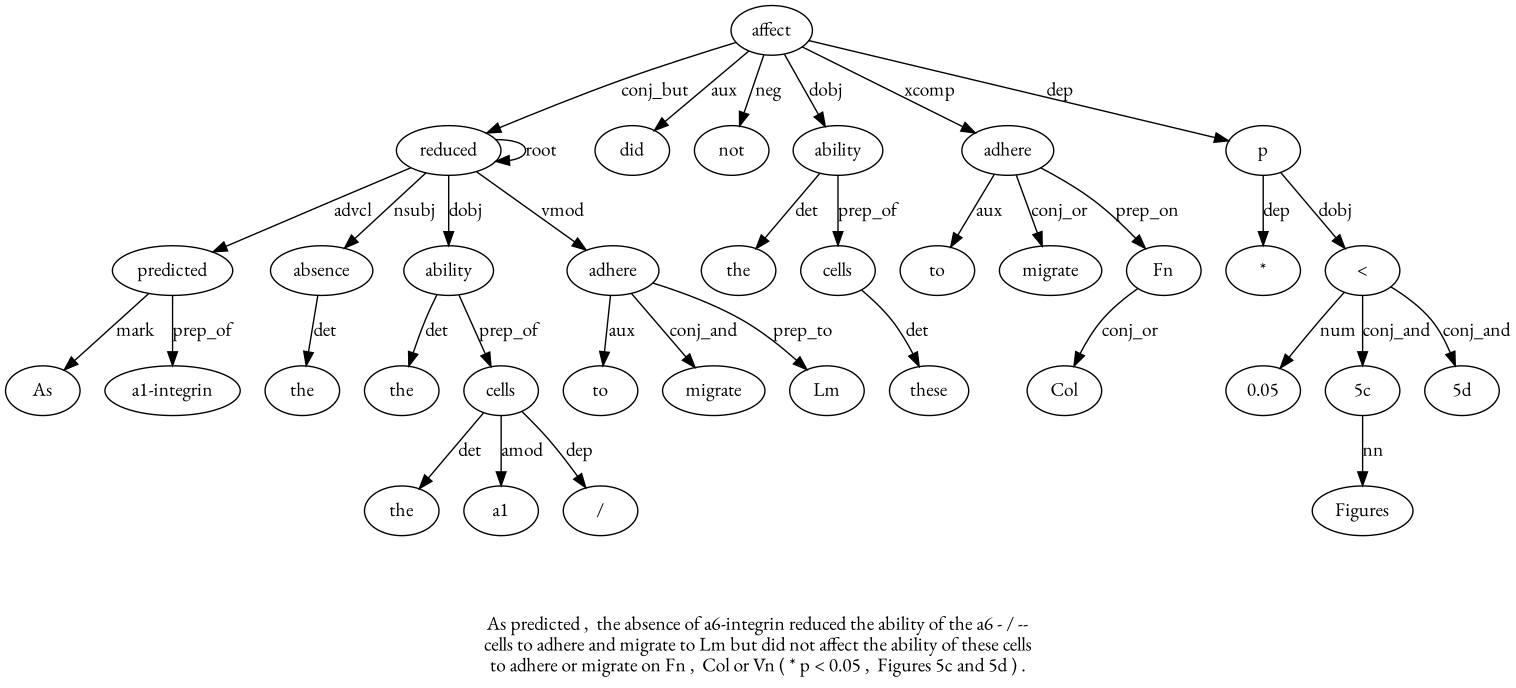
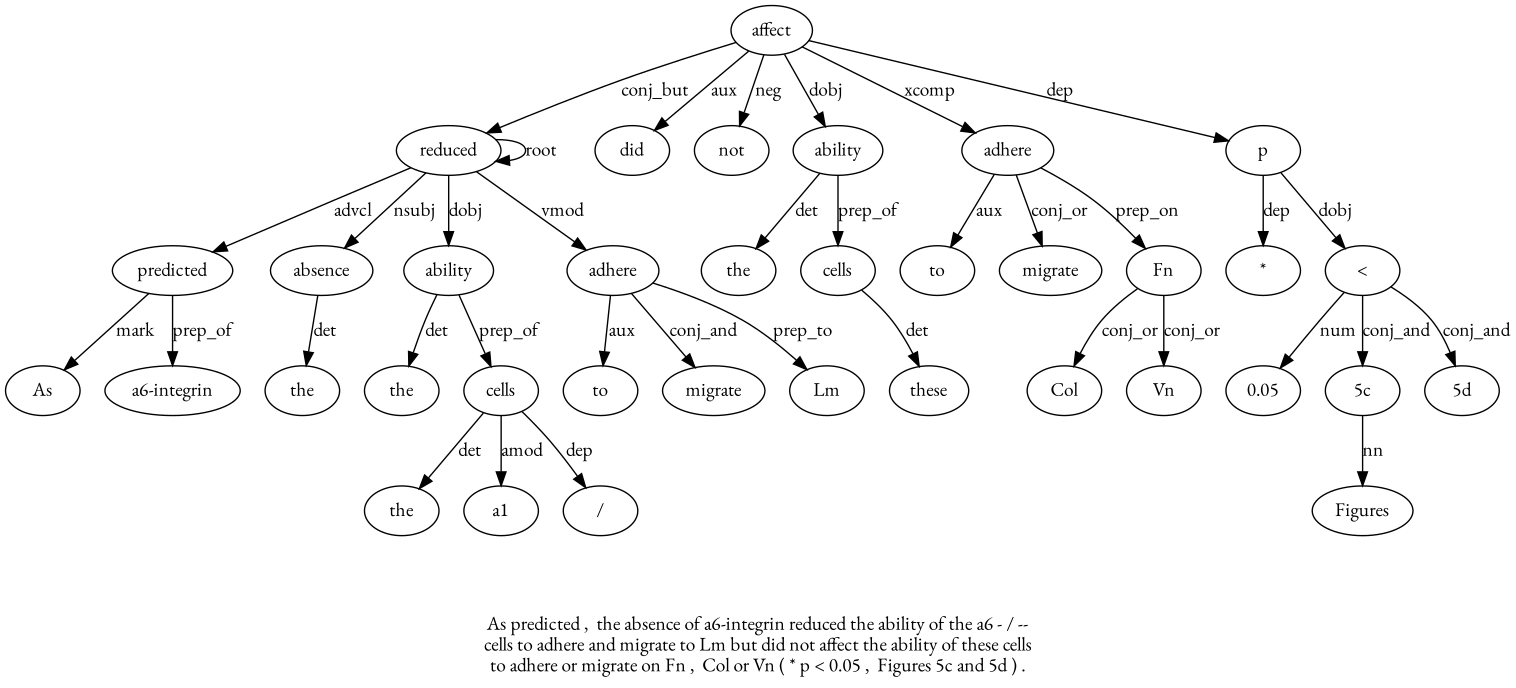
node "a1-integrin": label "a1-integrin" -> "a6-integrin"
node "Vn": added
